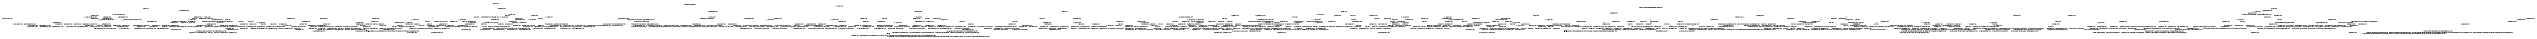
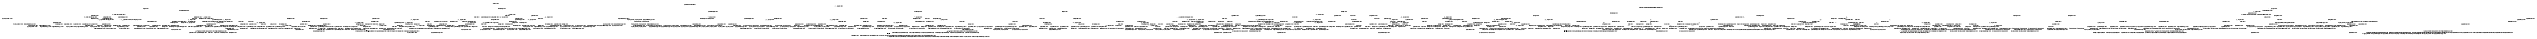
edge "s14" -> "s5": removed, label "CHANGE_CIPHER_SPEC / TIMEOUT"
edge "s18" -> "s50": now "s18" -> "s52"
